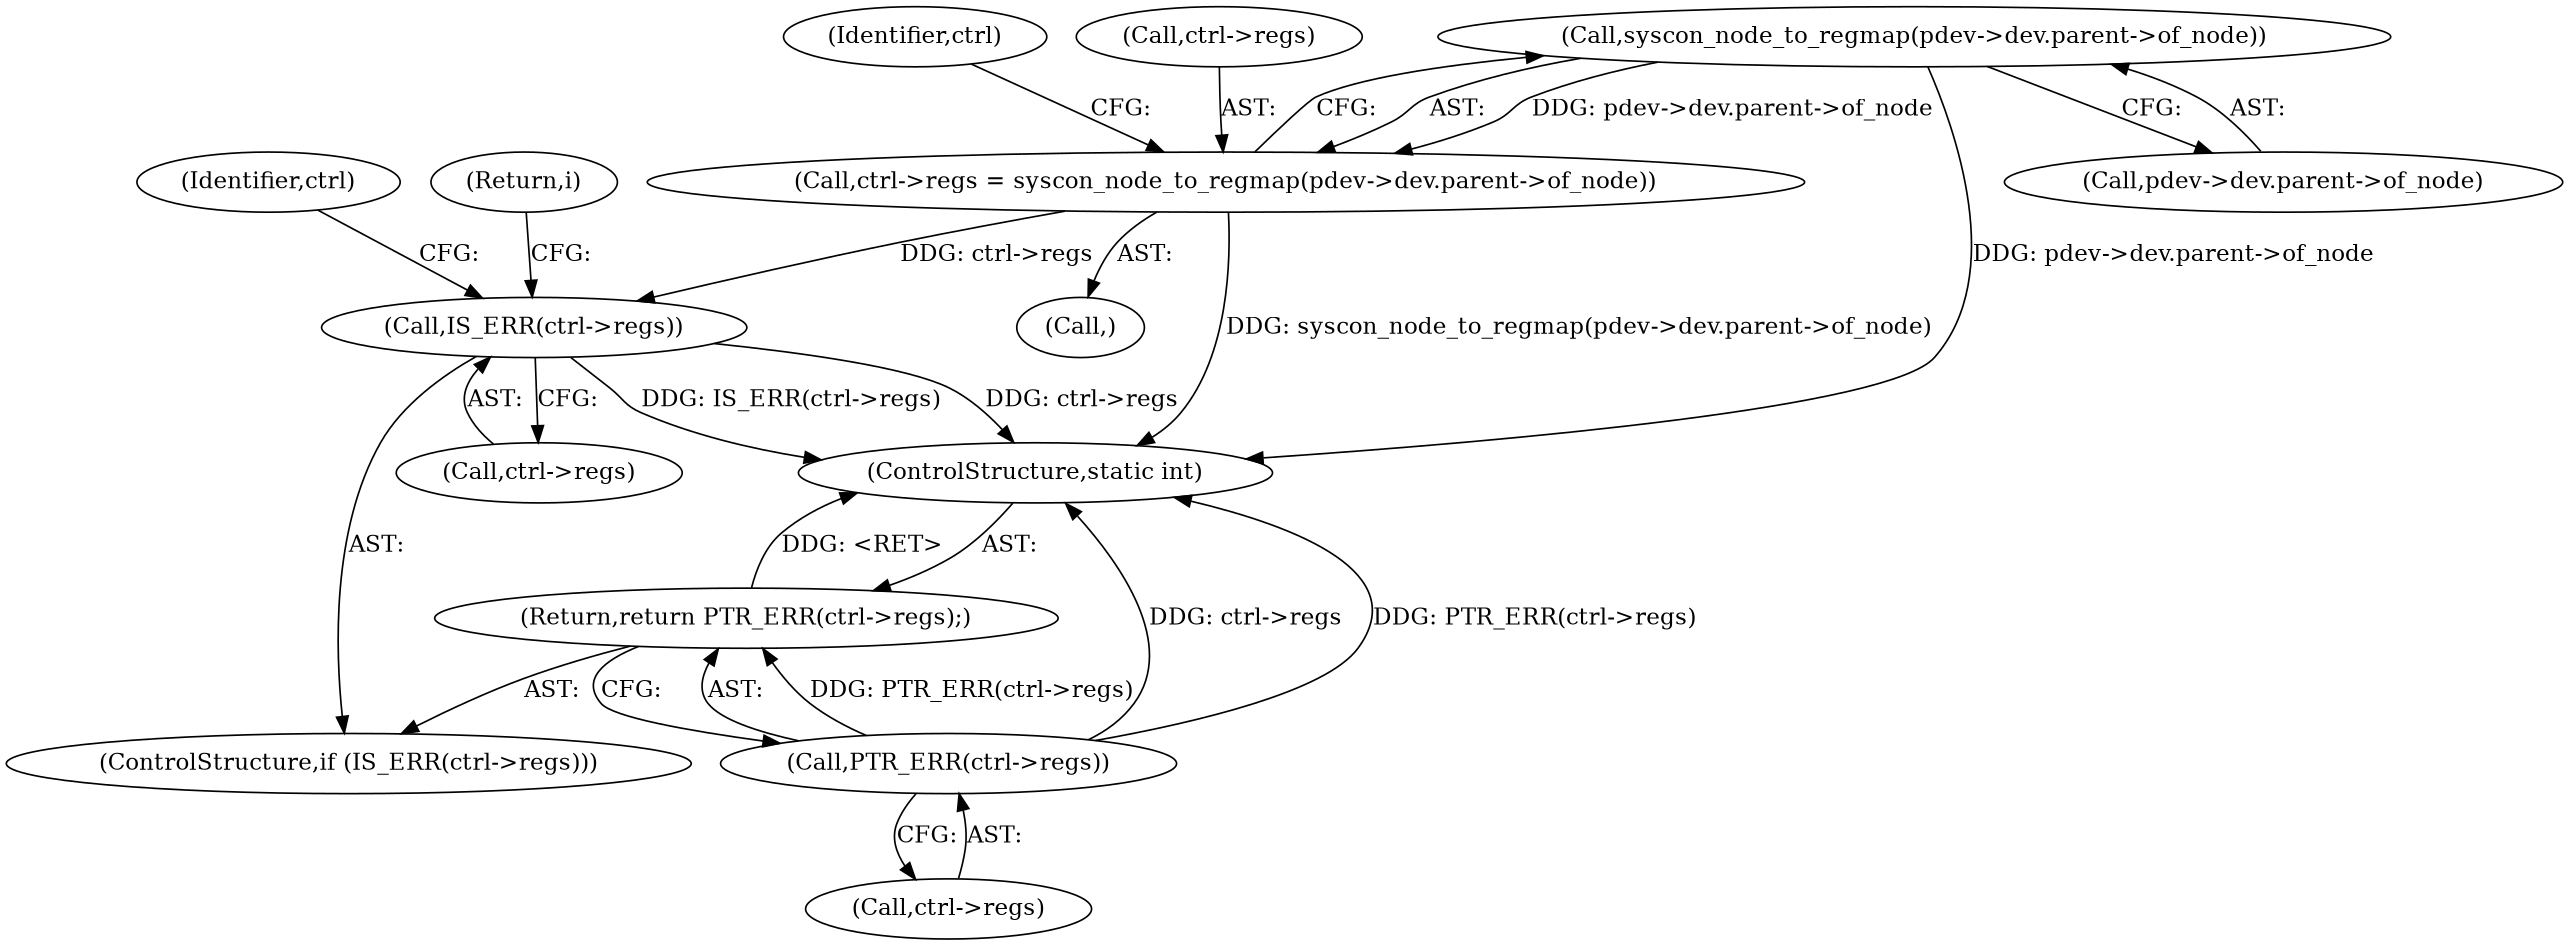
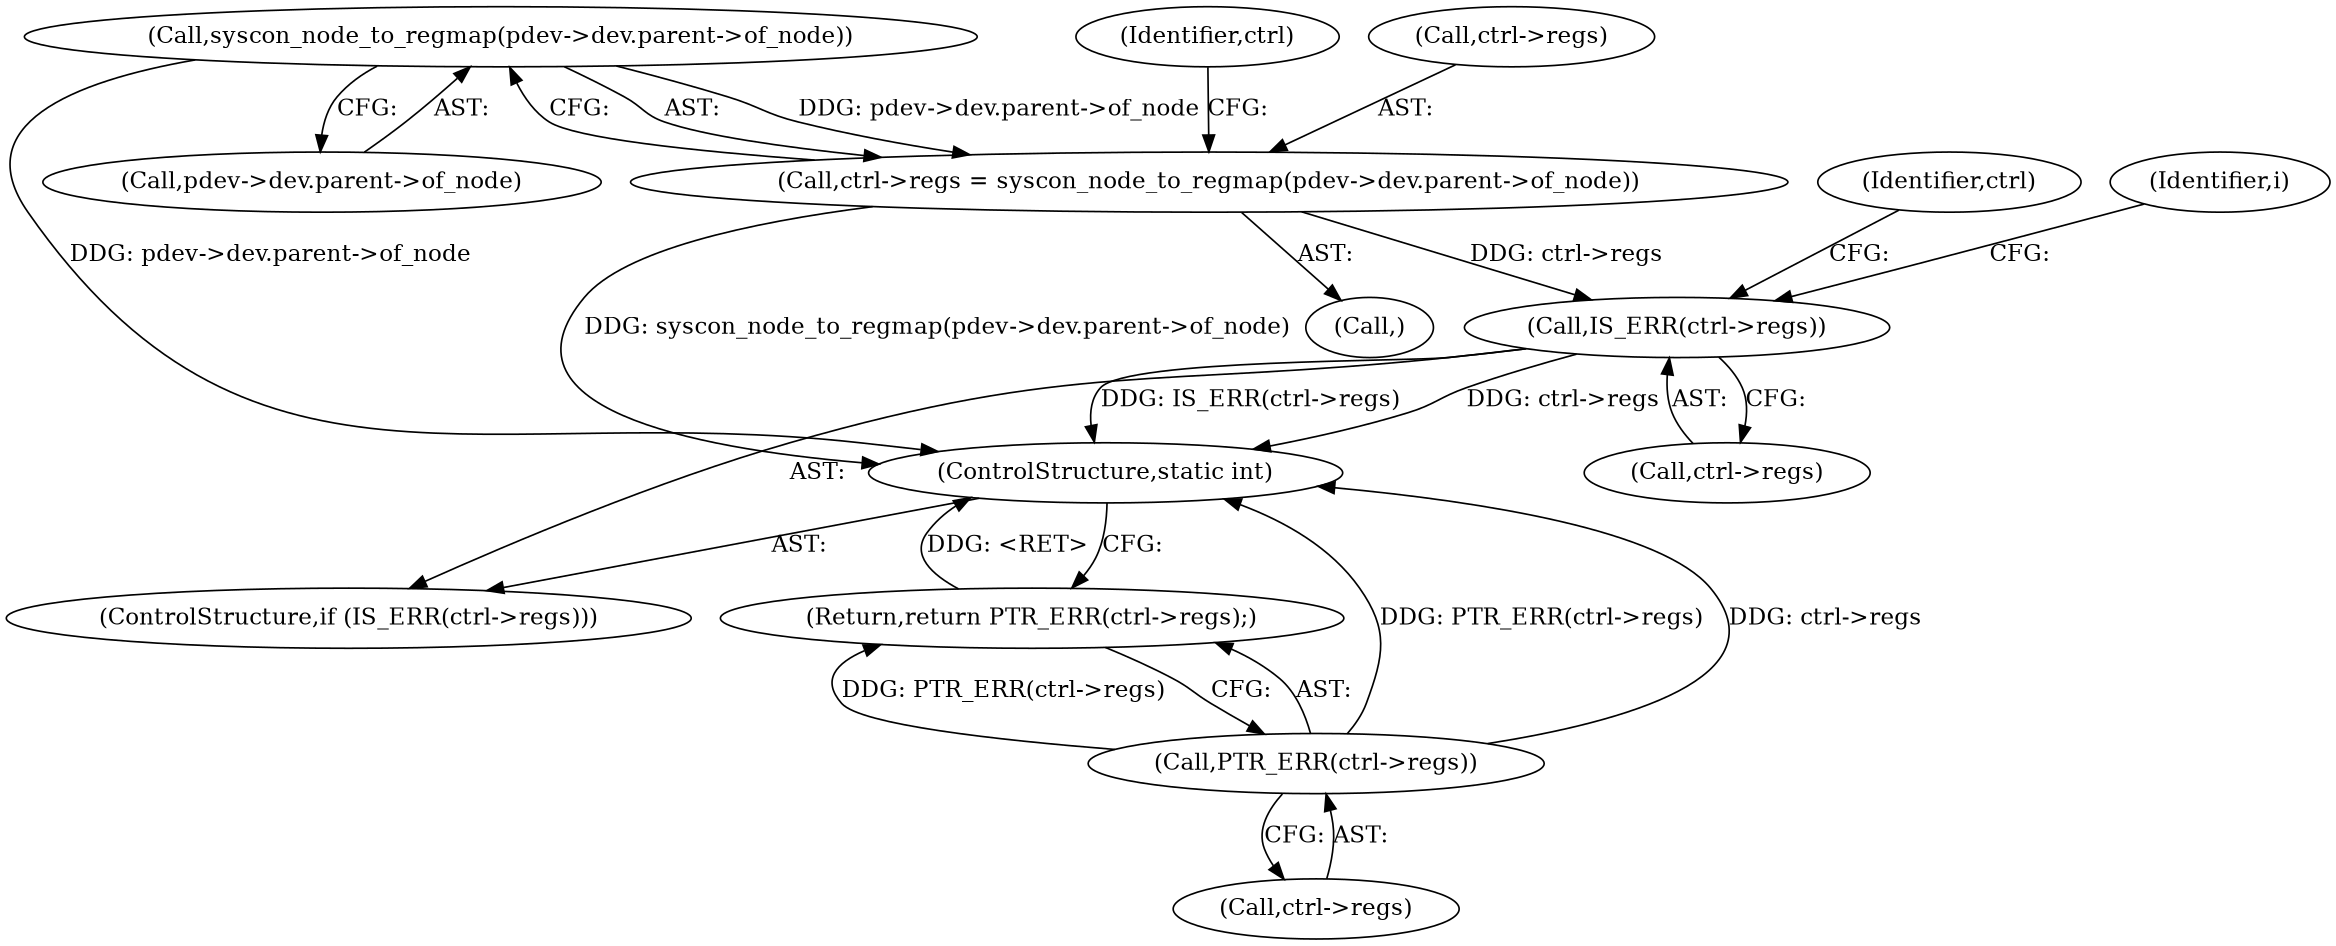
node "(Return,i)": label "(Return,i)" -> "(Identifier,i)"
edge "(ControlStructure,static int)" -> "(Return,return PTR_ERR(ctrl->regs);)": label "AST: " -> "CFG: "
edge "(Return,return PTR_ERR(ctrl->regs);)" -> "(ControlStructure,if (IS_ERR(ctrl->regs)))": now "(ControlStructure,static int)" -> "(ControlStructure,if (IS_ERR(ctrl->regs)))"
